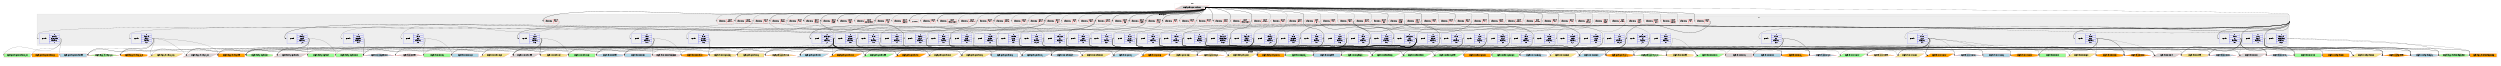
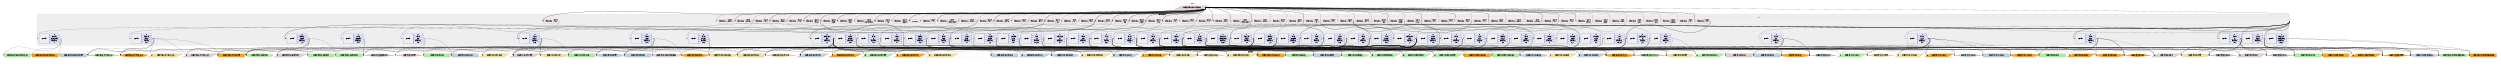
node "portage://app-emulation/qemu-8.1.5": removed
node "portage://net-libs/gnutls-3.8.5-r1": fillcolor khaki -> orange
node "portage://sys-libs/readline-8.1_p2-r2": fillcolor khaki -> orange
